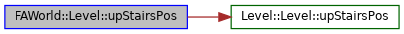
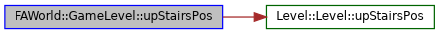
node "FAWorld::Level::upStairsPos": label "FAWorld::Level::upStairsPos" -> "FAWorld::GameLevel::upStairsPos"
